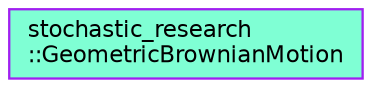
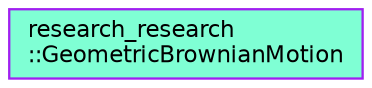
node "stochastic_research ::GeometricBrownianMotion": label "stochastic_research ::GeometricBrownianMotion" -> "research_research ::GeometricBrownianMotion"
